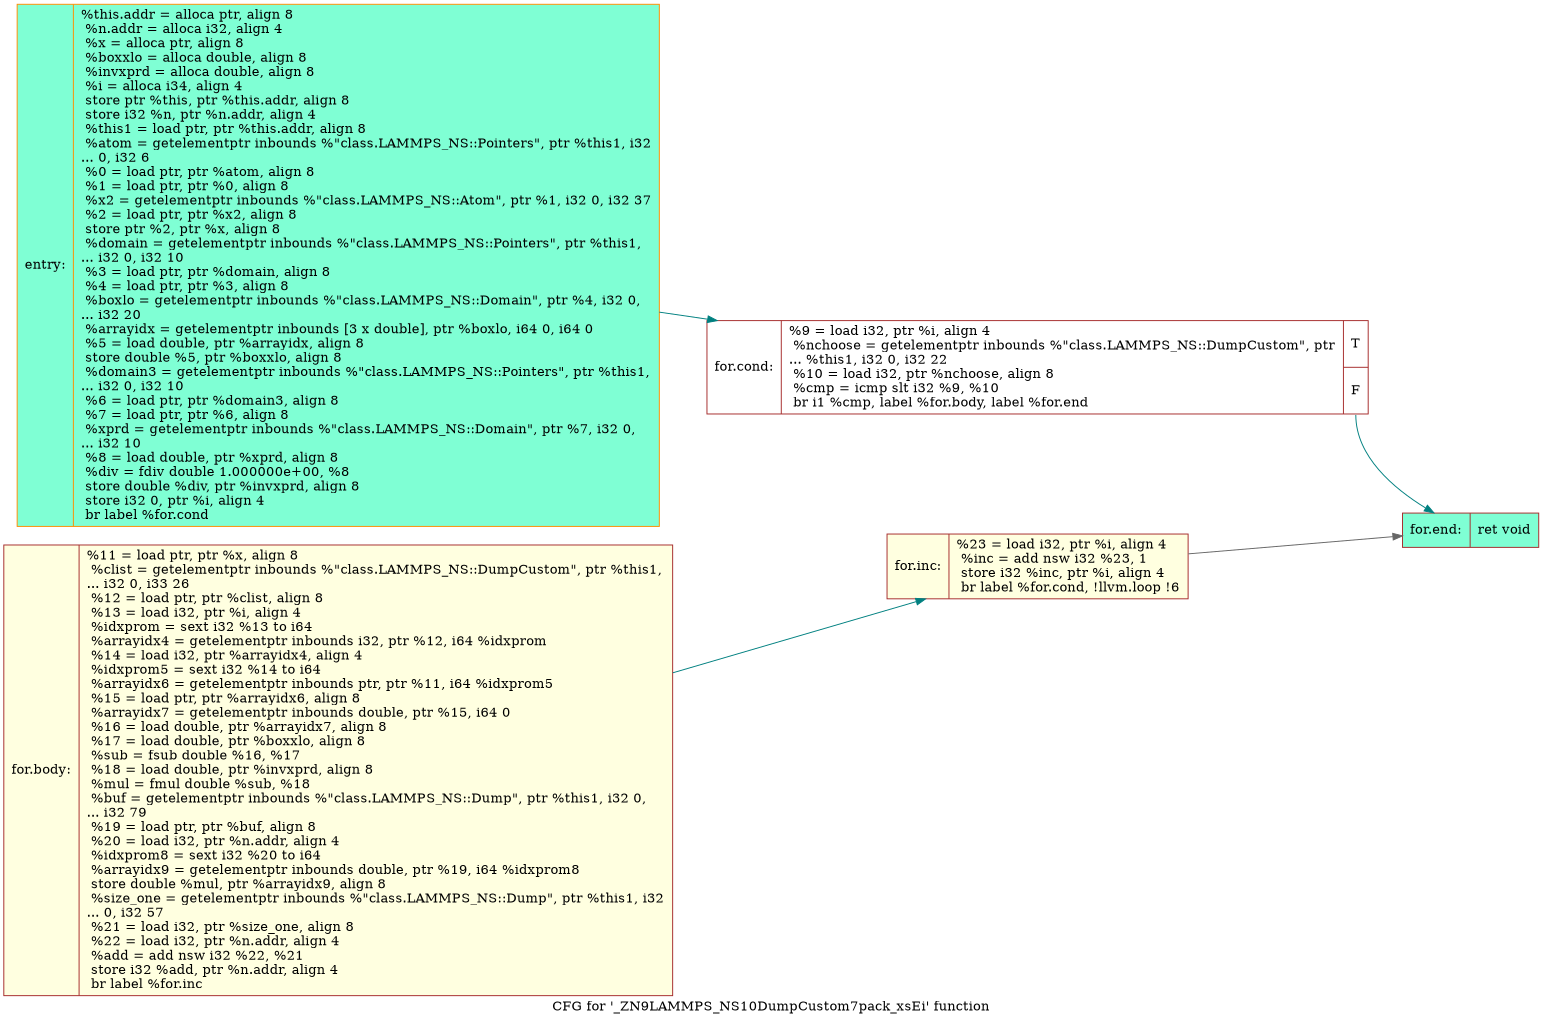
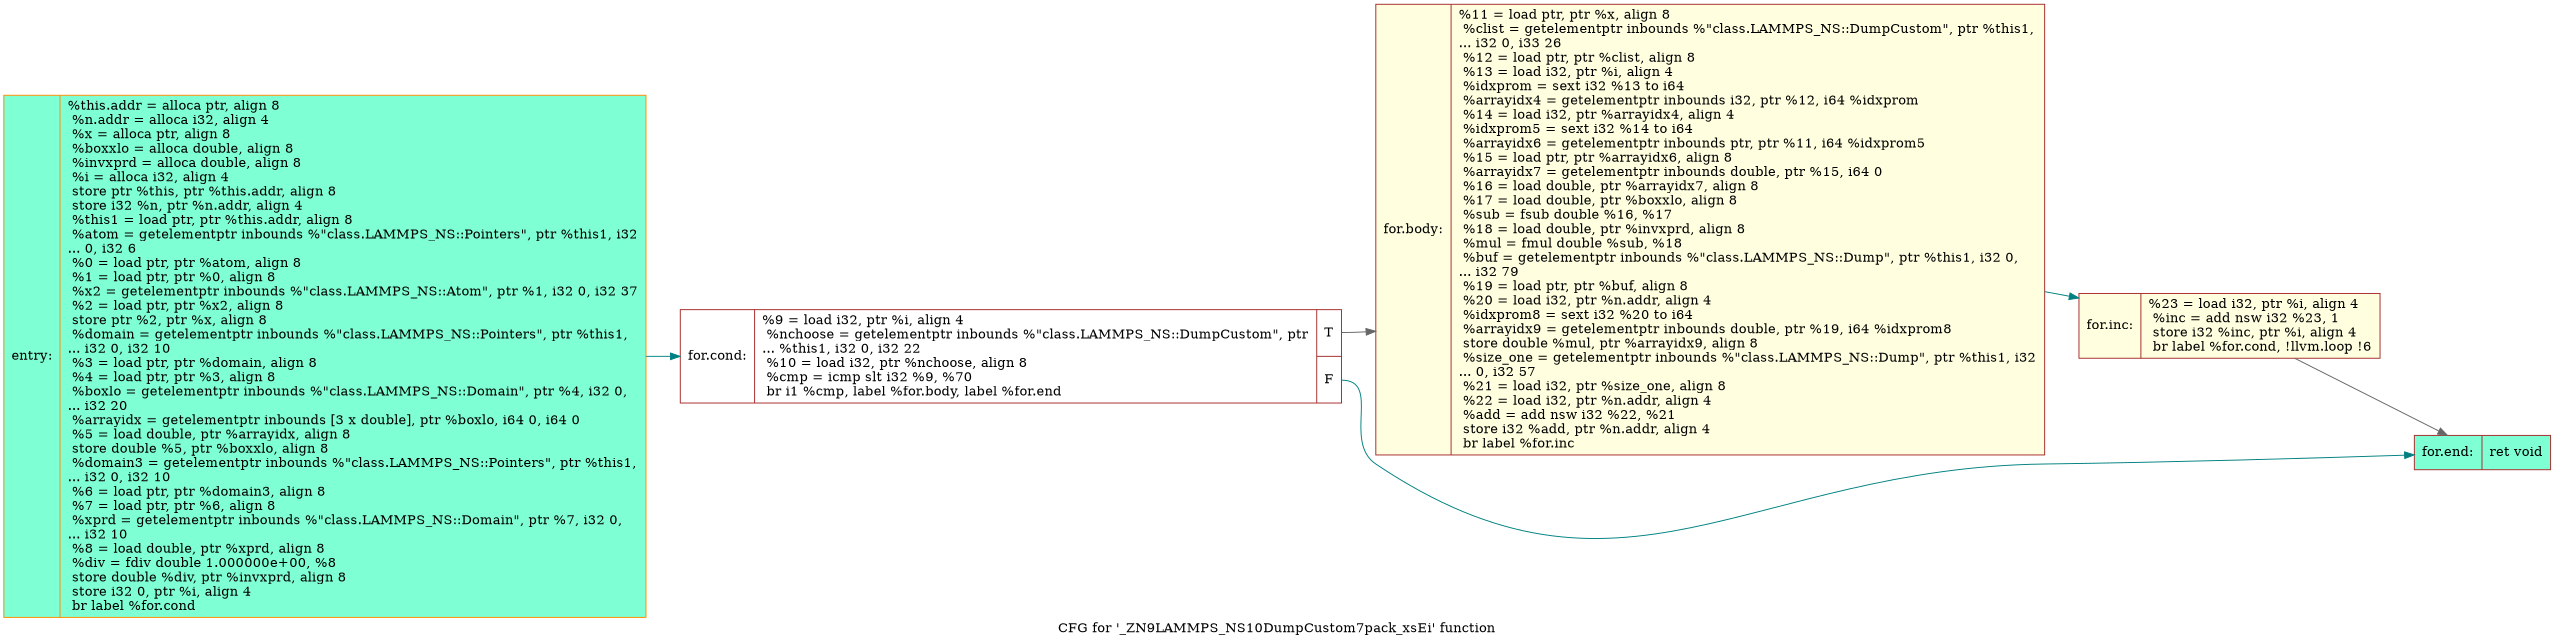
node "entry:": text "%i = alloca i34, align 4" -> "%i = alloca i32, align 4"
edge "for.cond:" -> "for.body:": added
node "for.cond:": text "%cmp = icmp slt i32 %9, %10" -> "%cmp = icmp slt i32 %9, %70"
